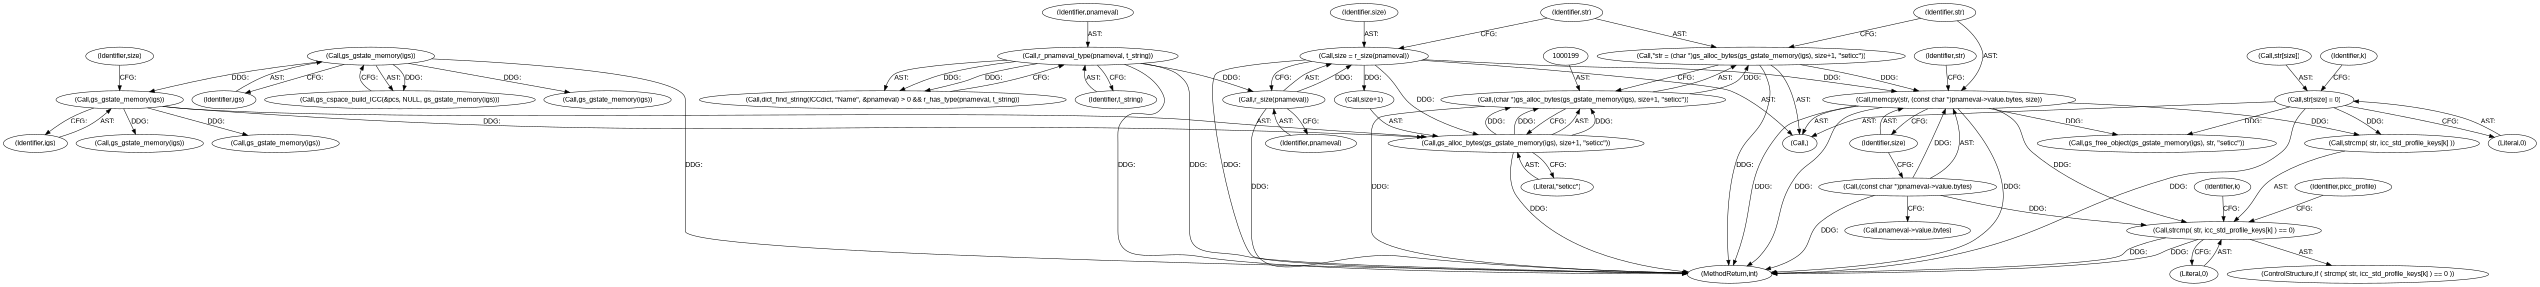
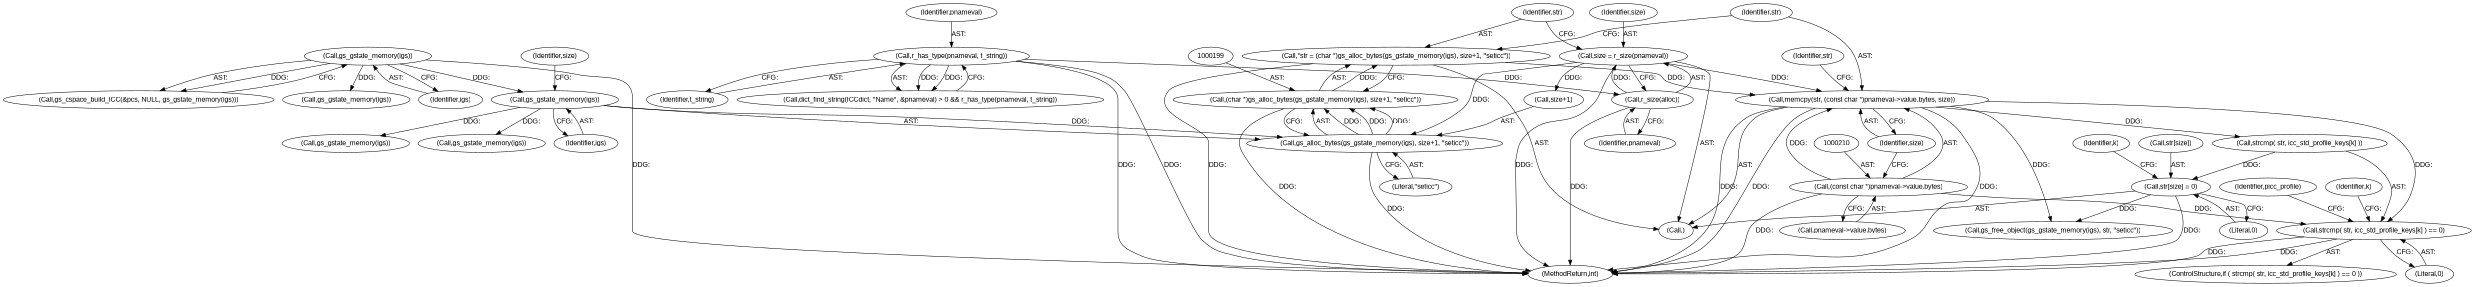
node "(Call,r_pnameval_type(pnameval, t_string))": label "(Call,r_pnameval_type(pnameval, t_string))" -> "(Call,r_has_type(pnameval, t_string))"
node "(Call,r_size(pnameval))": label "(Call,r_size(pnameval))" -> "(Call,r_size(alloc))"
edge "(Call,str[size] = 0)" -> "(Call,strcmp( str, icc_std_profile_keys[k] ))": reversed
node "1000210": added
edge "(Call,pnameval->value.bytes)" -> "(Call,(const char *)pnameval->value.bytes)": added, label "AST:"
